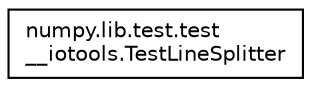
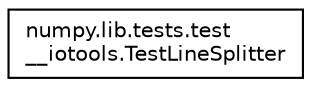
node "numpy.lib.test.test __iotools.TestLineSplitter": label "numpy.lib.test.test __iotools.TestLineSplitter" -> "numpy.lib.tests.test __iotools.TestLineSplitter"
